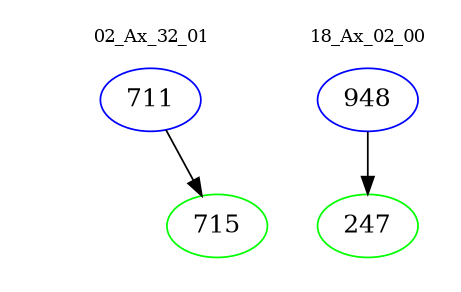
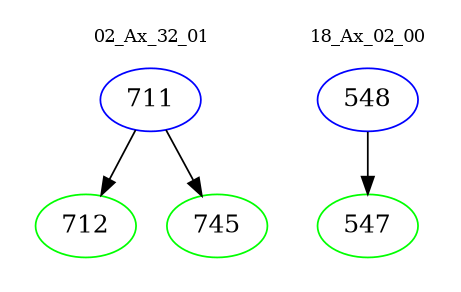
node "948": label "948" -> "548"
node "712": added
node "715": label "715" -> "745"
node "247": label "247" -> "547"
